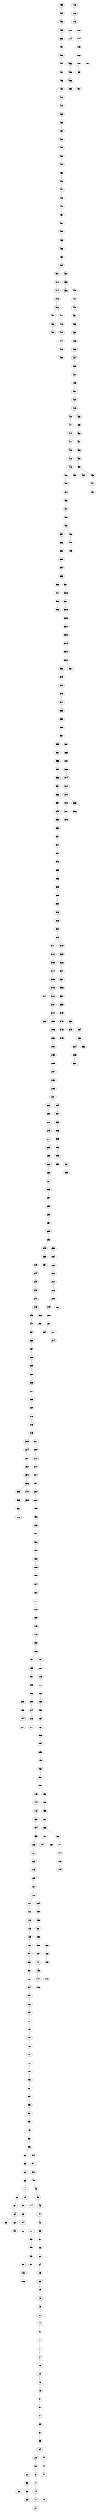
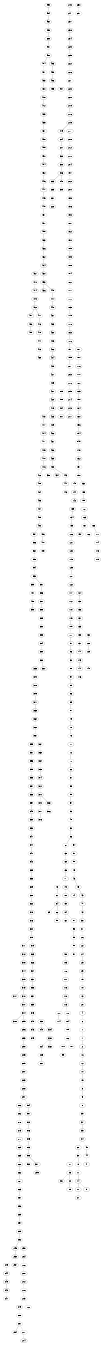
node "111": added
node "246": removed
